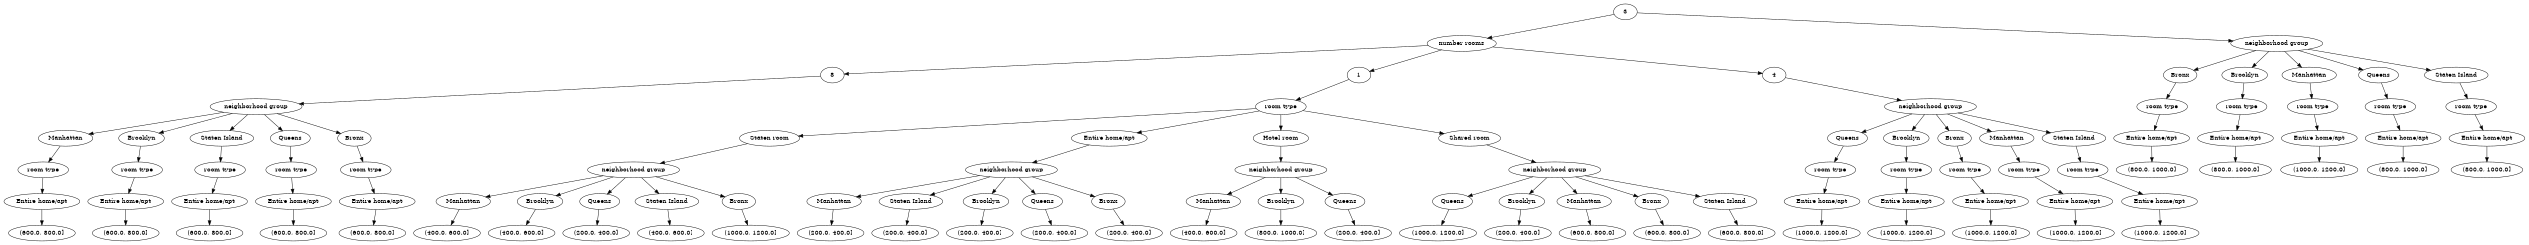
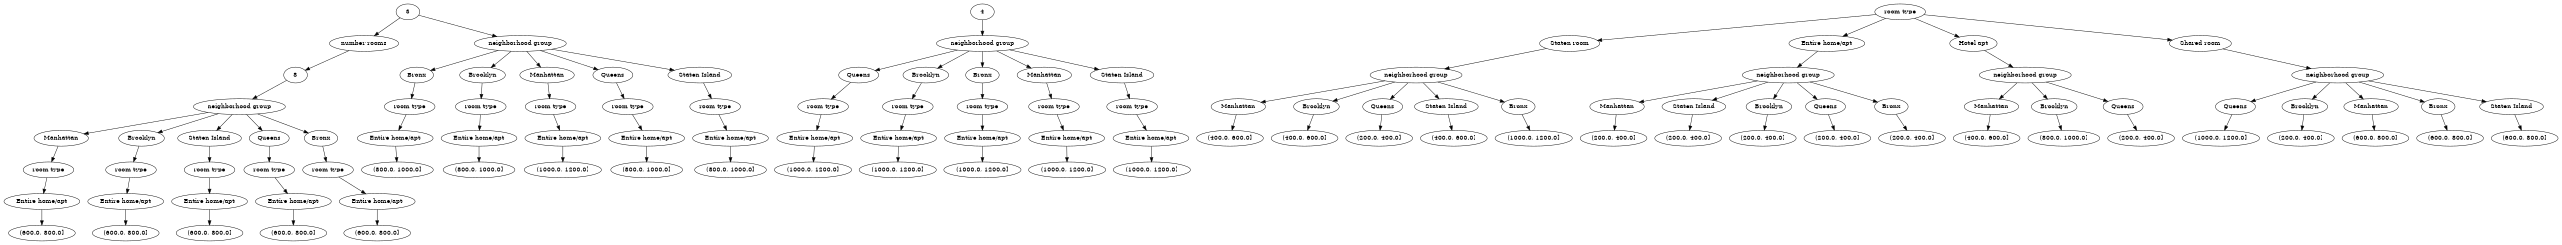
edge "number rooms" -> "4": removed
node "1": removed
node "Hotel room": label "Hotel room" -> "Hotel apt"
